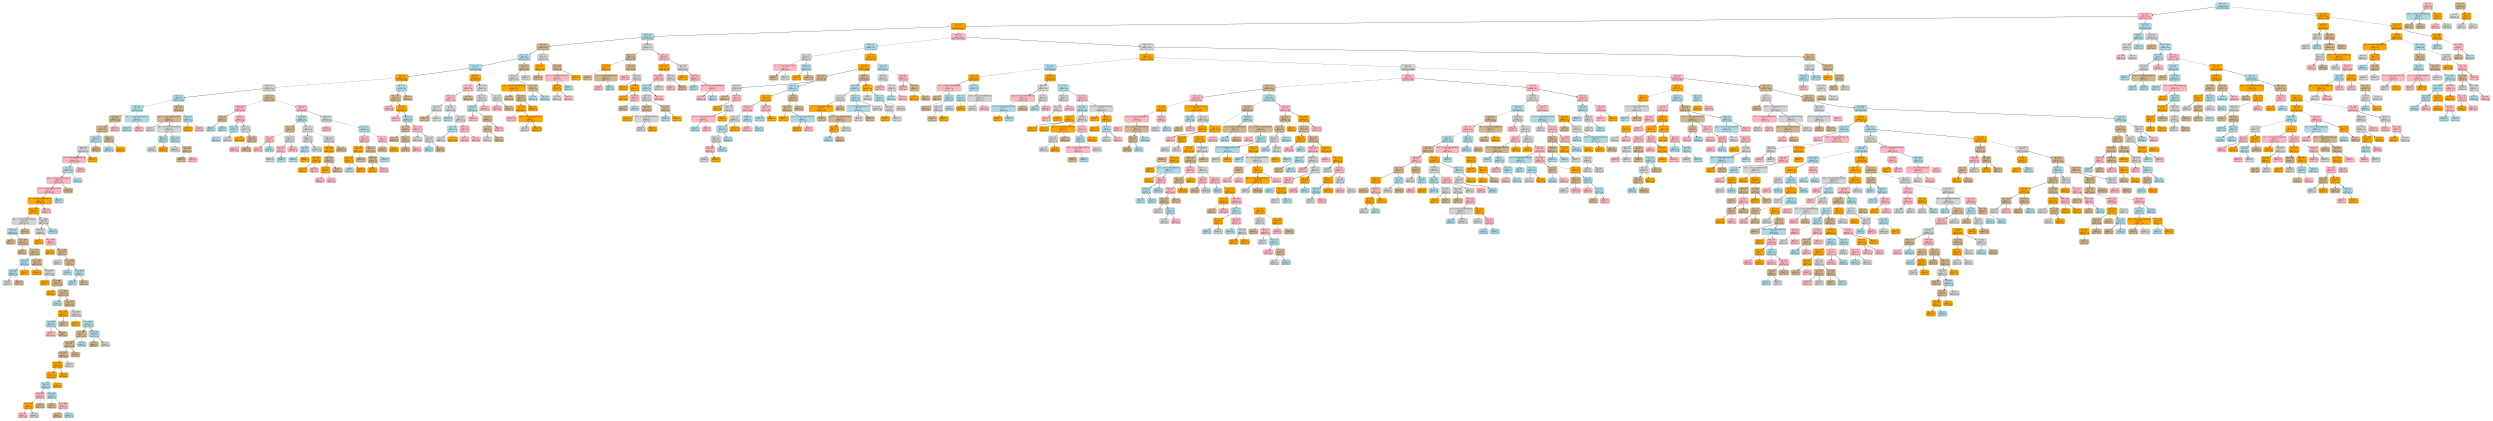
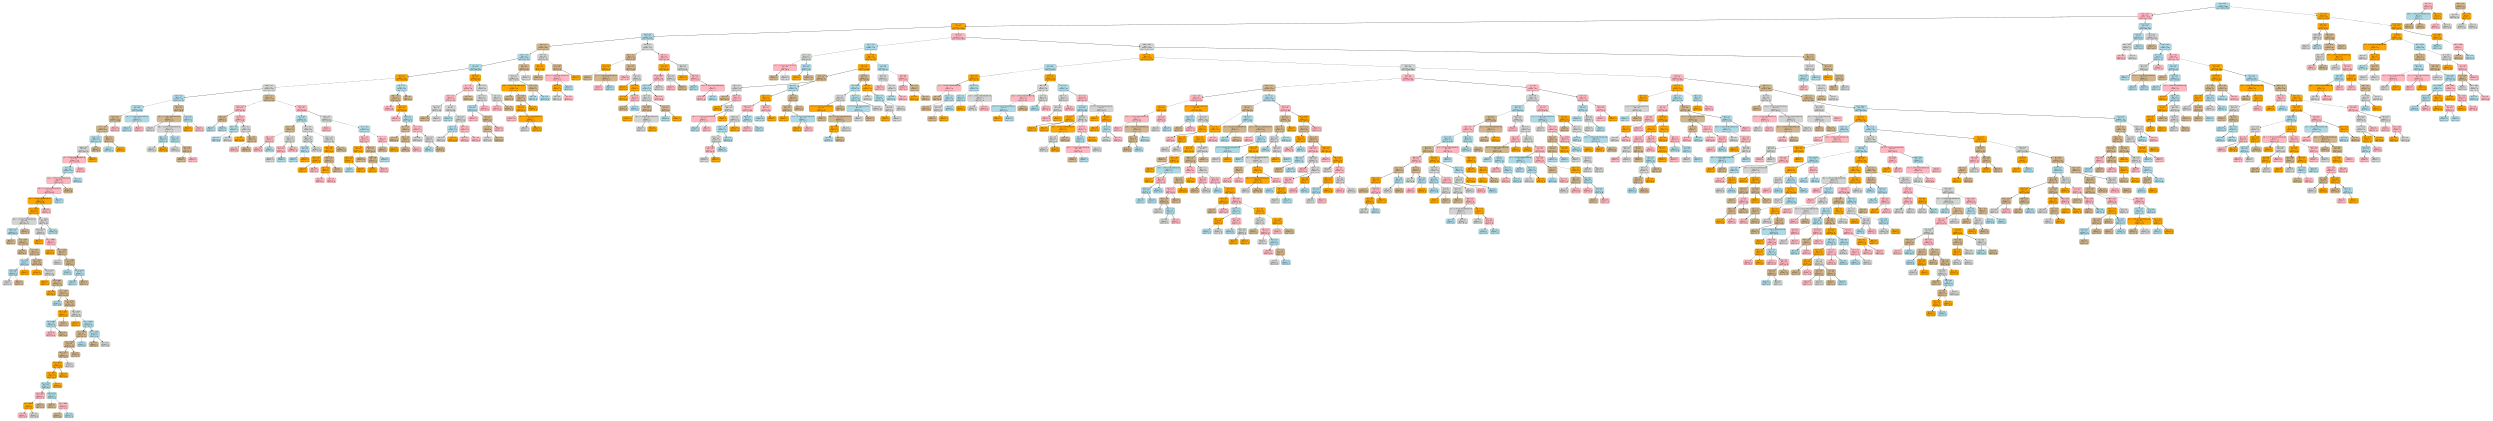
node "106 <= 13.3 gini = 0.4 samples = 13 value = [12, 4]": fillcolor orange -> lightblue
